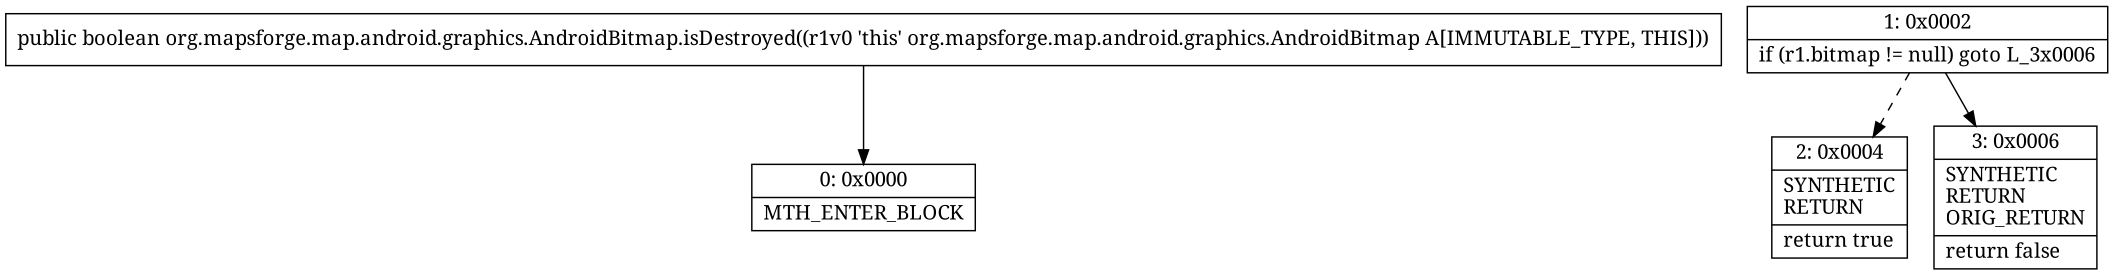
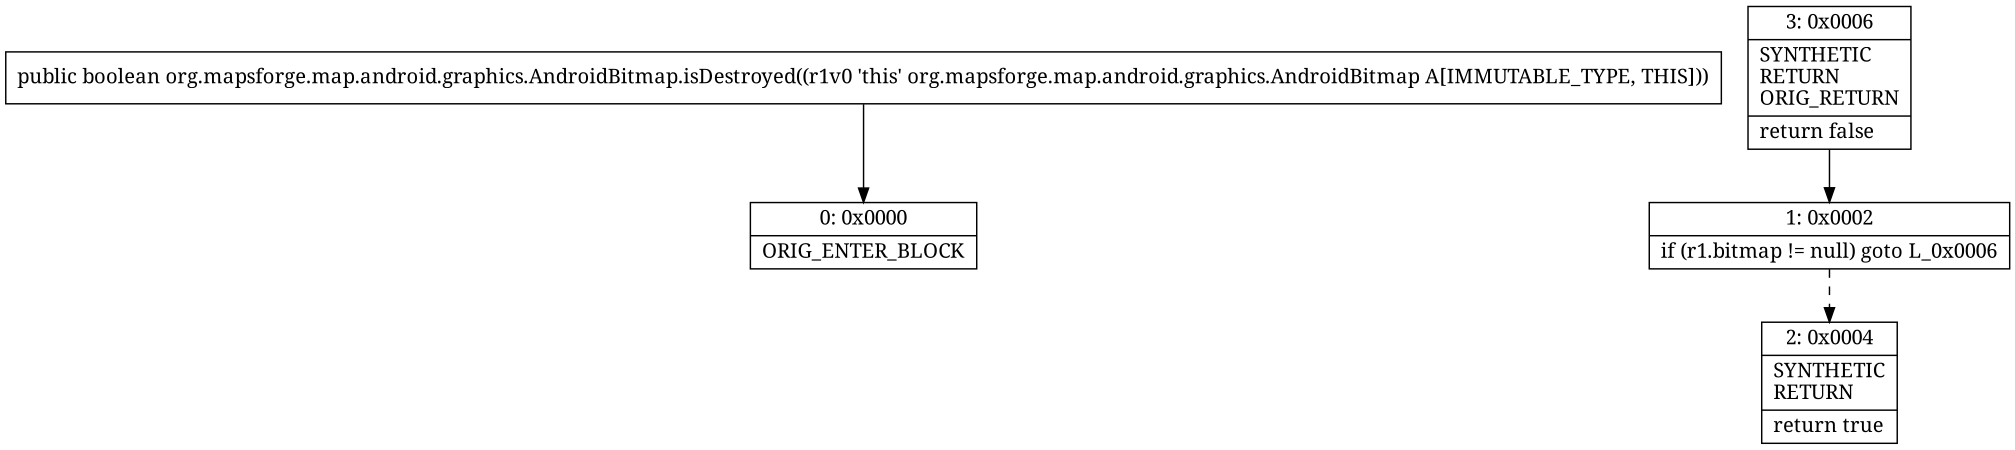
node "1: 0x0002": text "if (r1.bitmap != null) goto L_3x0006" -> "if (r1.bitmap != null) goto L_0x0006"
edge "1: 0x0002" -> "3: 0x0006": reversed
node "0: 0x0000": text "MTH_ENTER_BLOCK" -> "ORIG_ENTER_BLOCK"
